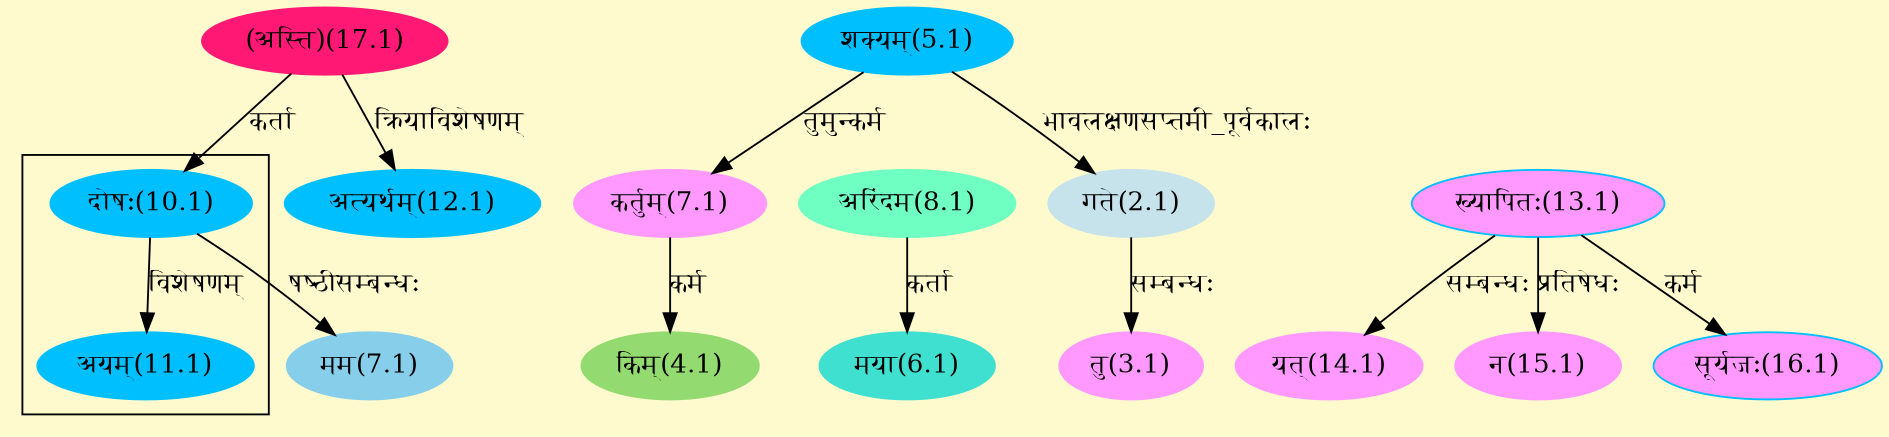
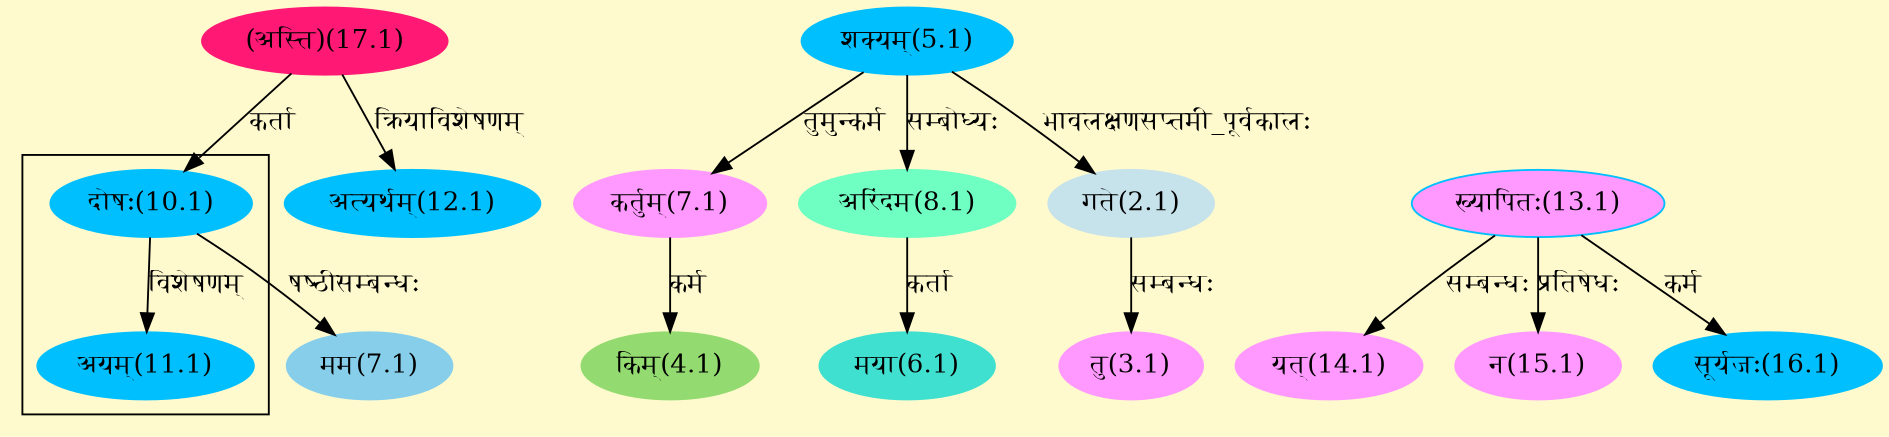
edge "शक्यम्(5.1)" -> "अरिंदम(8.1)": added, label "सम्बोध्यः"
node "सूर्यजः(16.1)": fillcolor #ff99ff -> #00bfff
